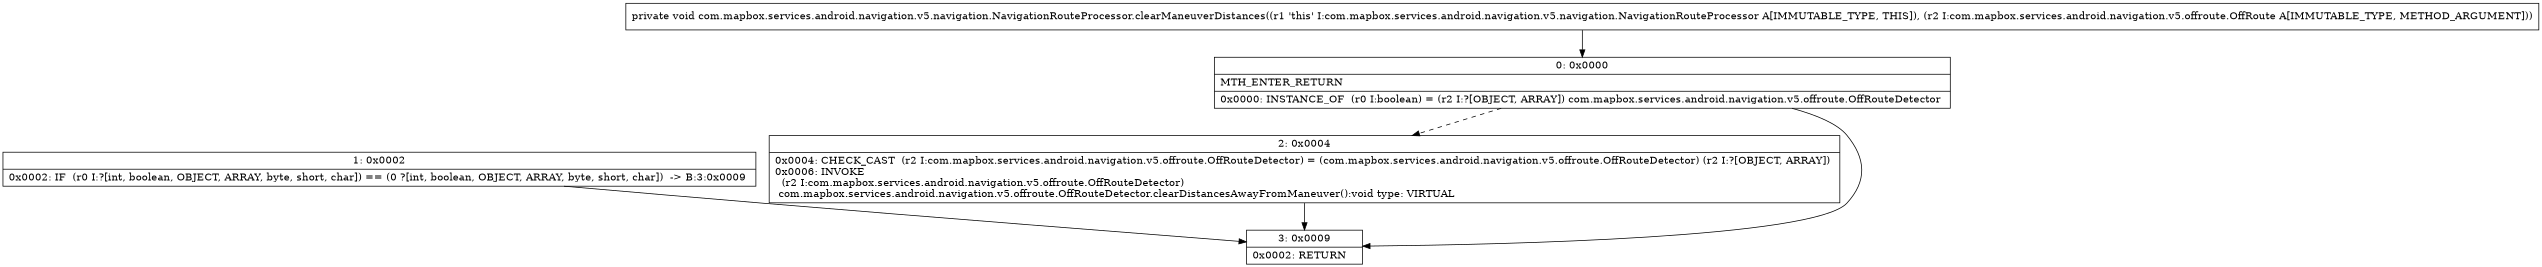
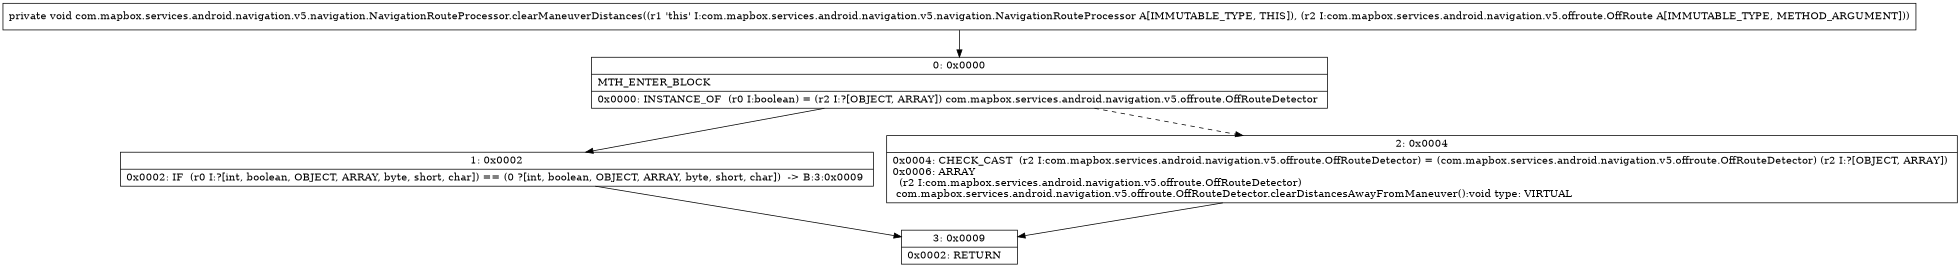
node "0: 0x0000": text "MTH_ENTER_RETURN" -> "MTH_ENTER_BLOCK"
node "2: 0x0004": text "0x0006: INVOKE" -> "0x0006: ARRAY"
edge "0: 0x0000" -> "3: 0x0009": now "0: 0x0000" -> "1: 0x0002"
